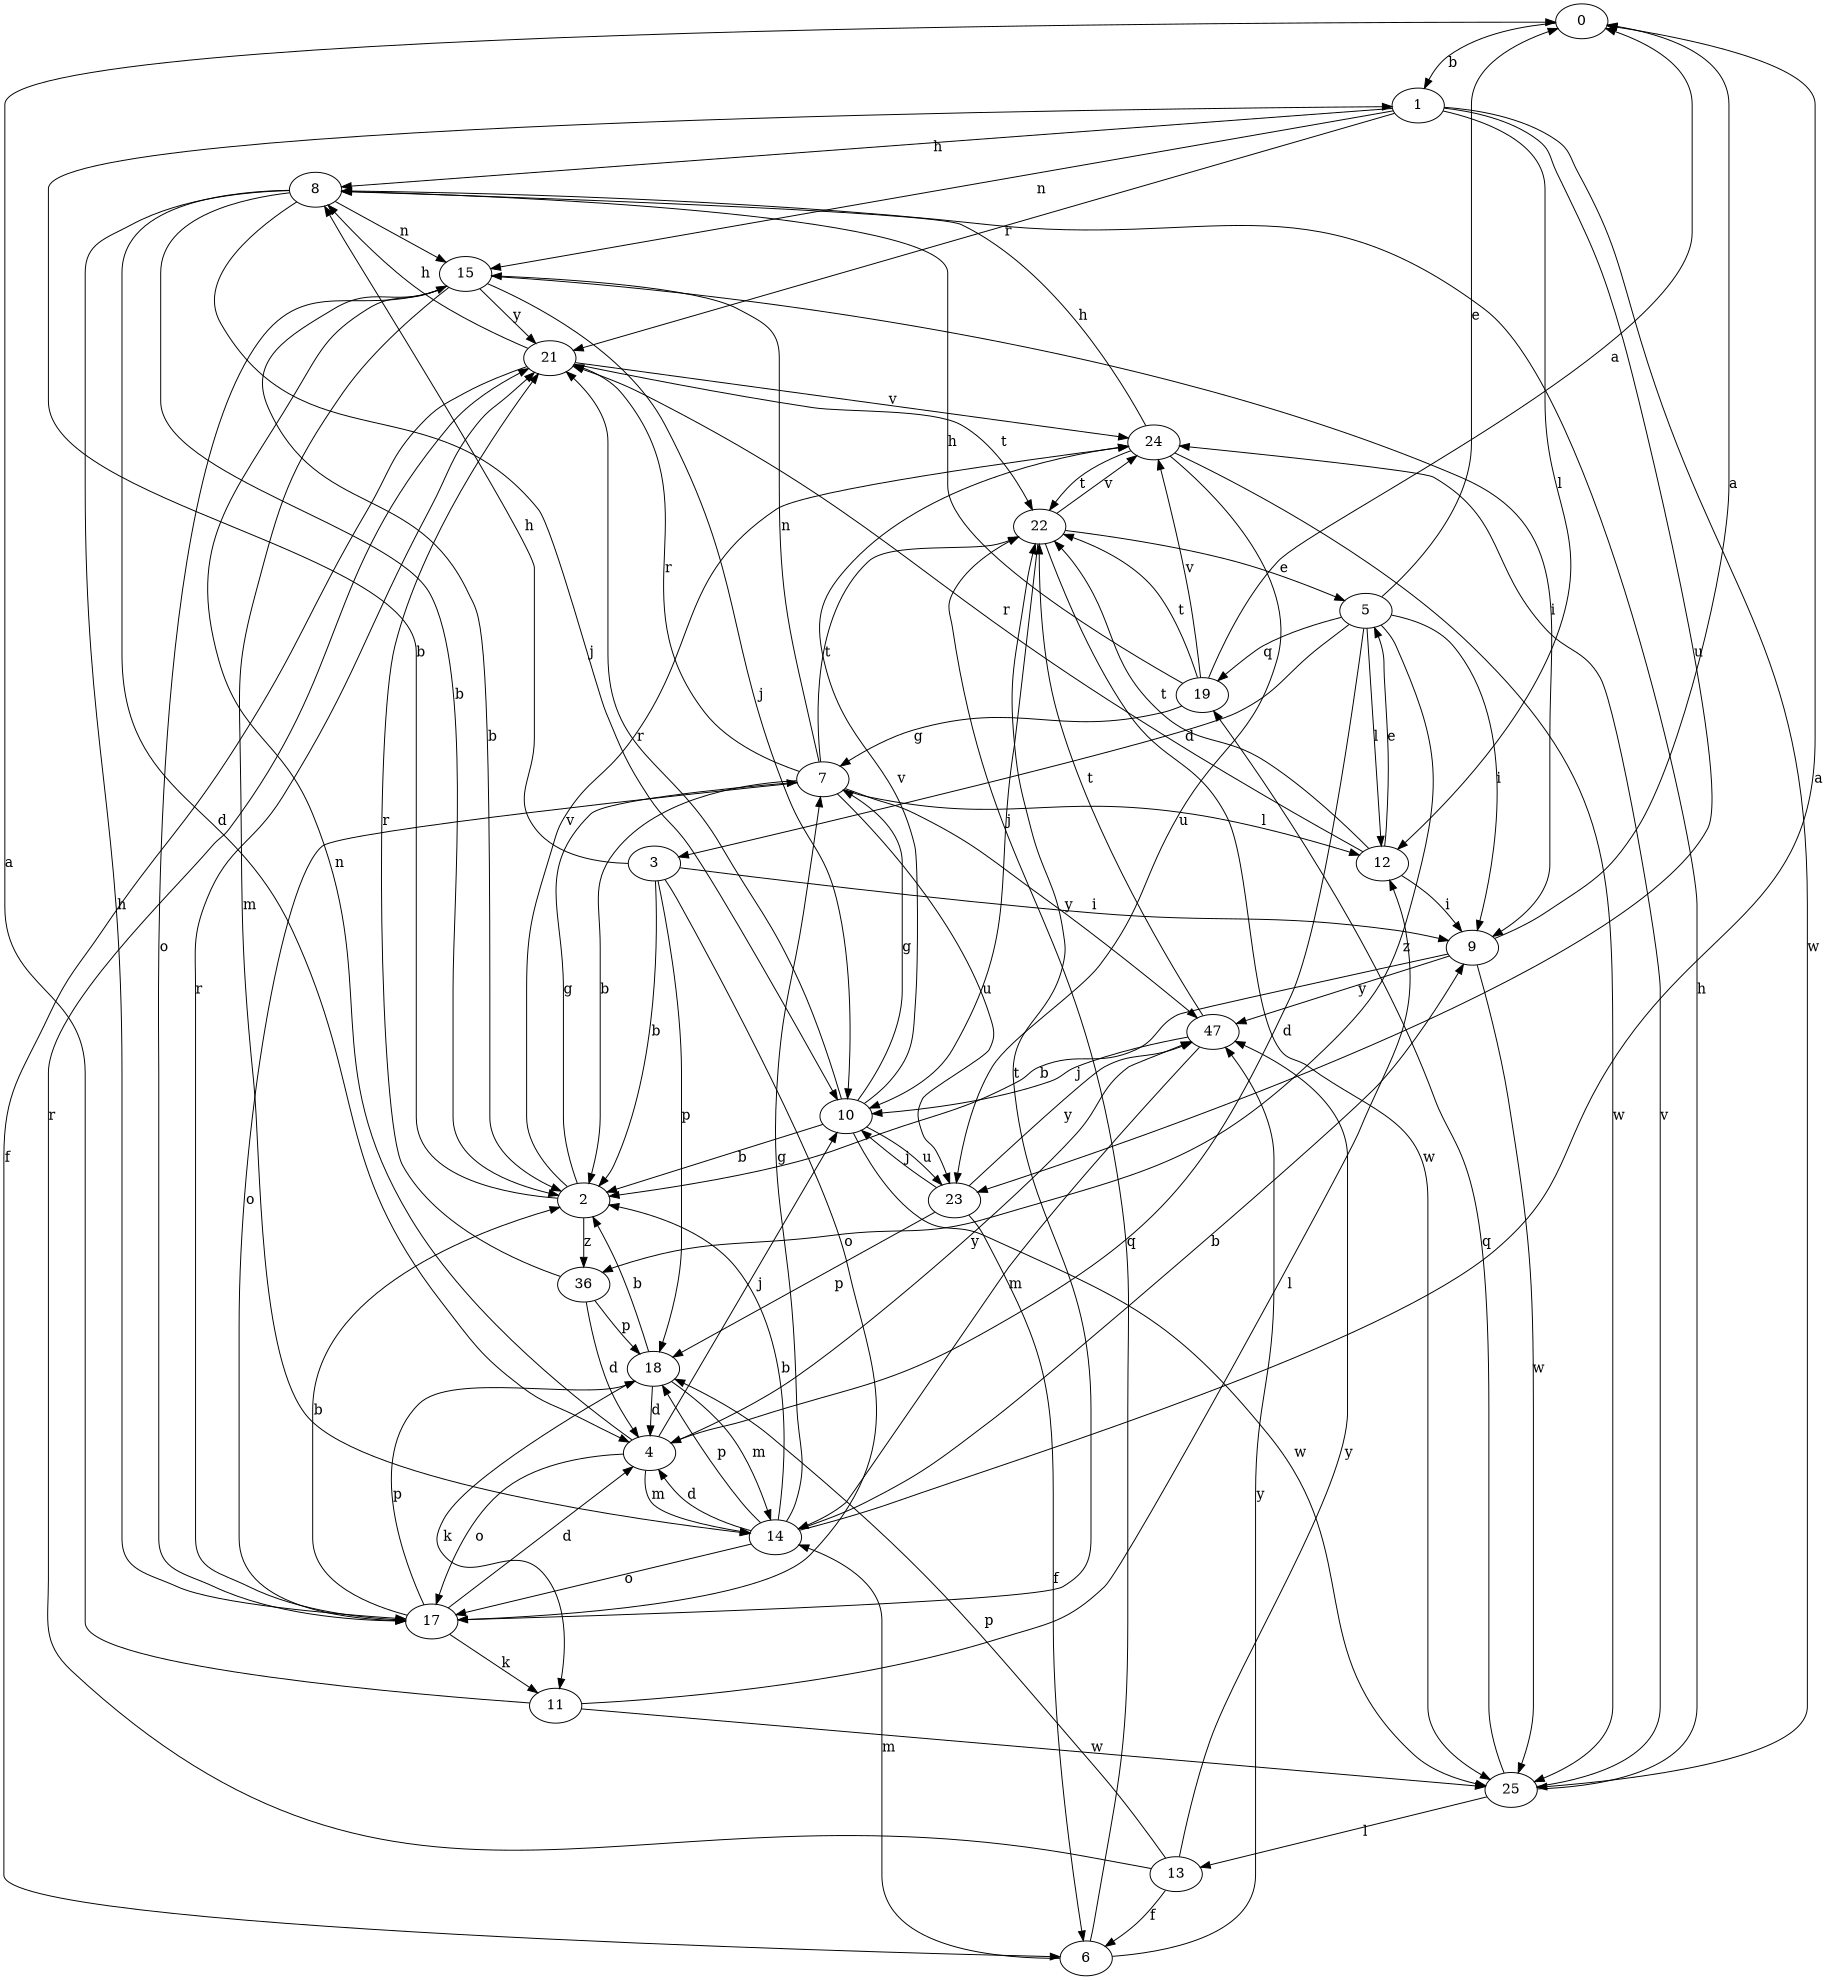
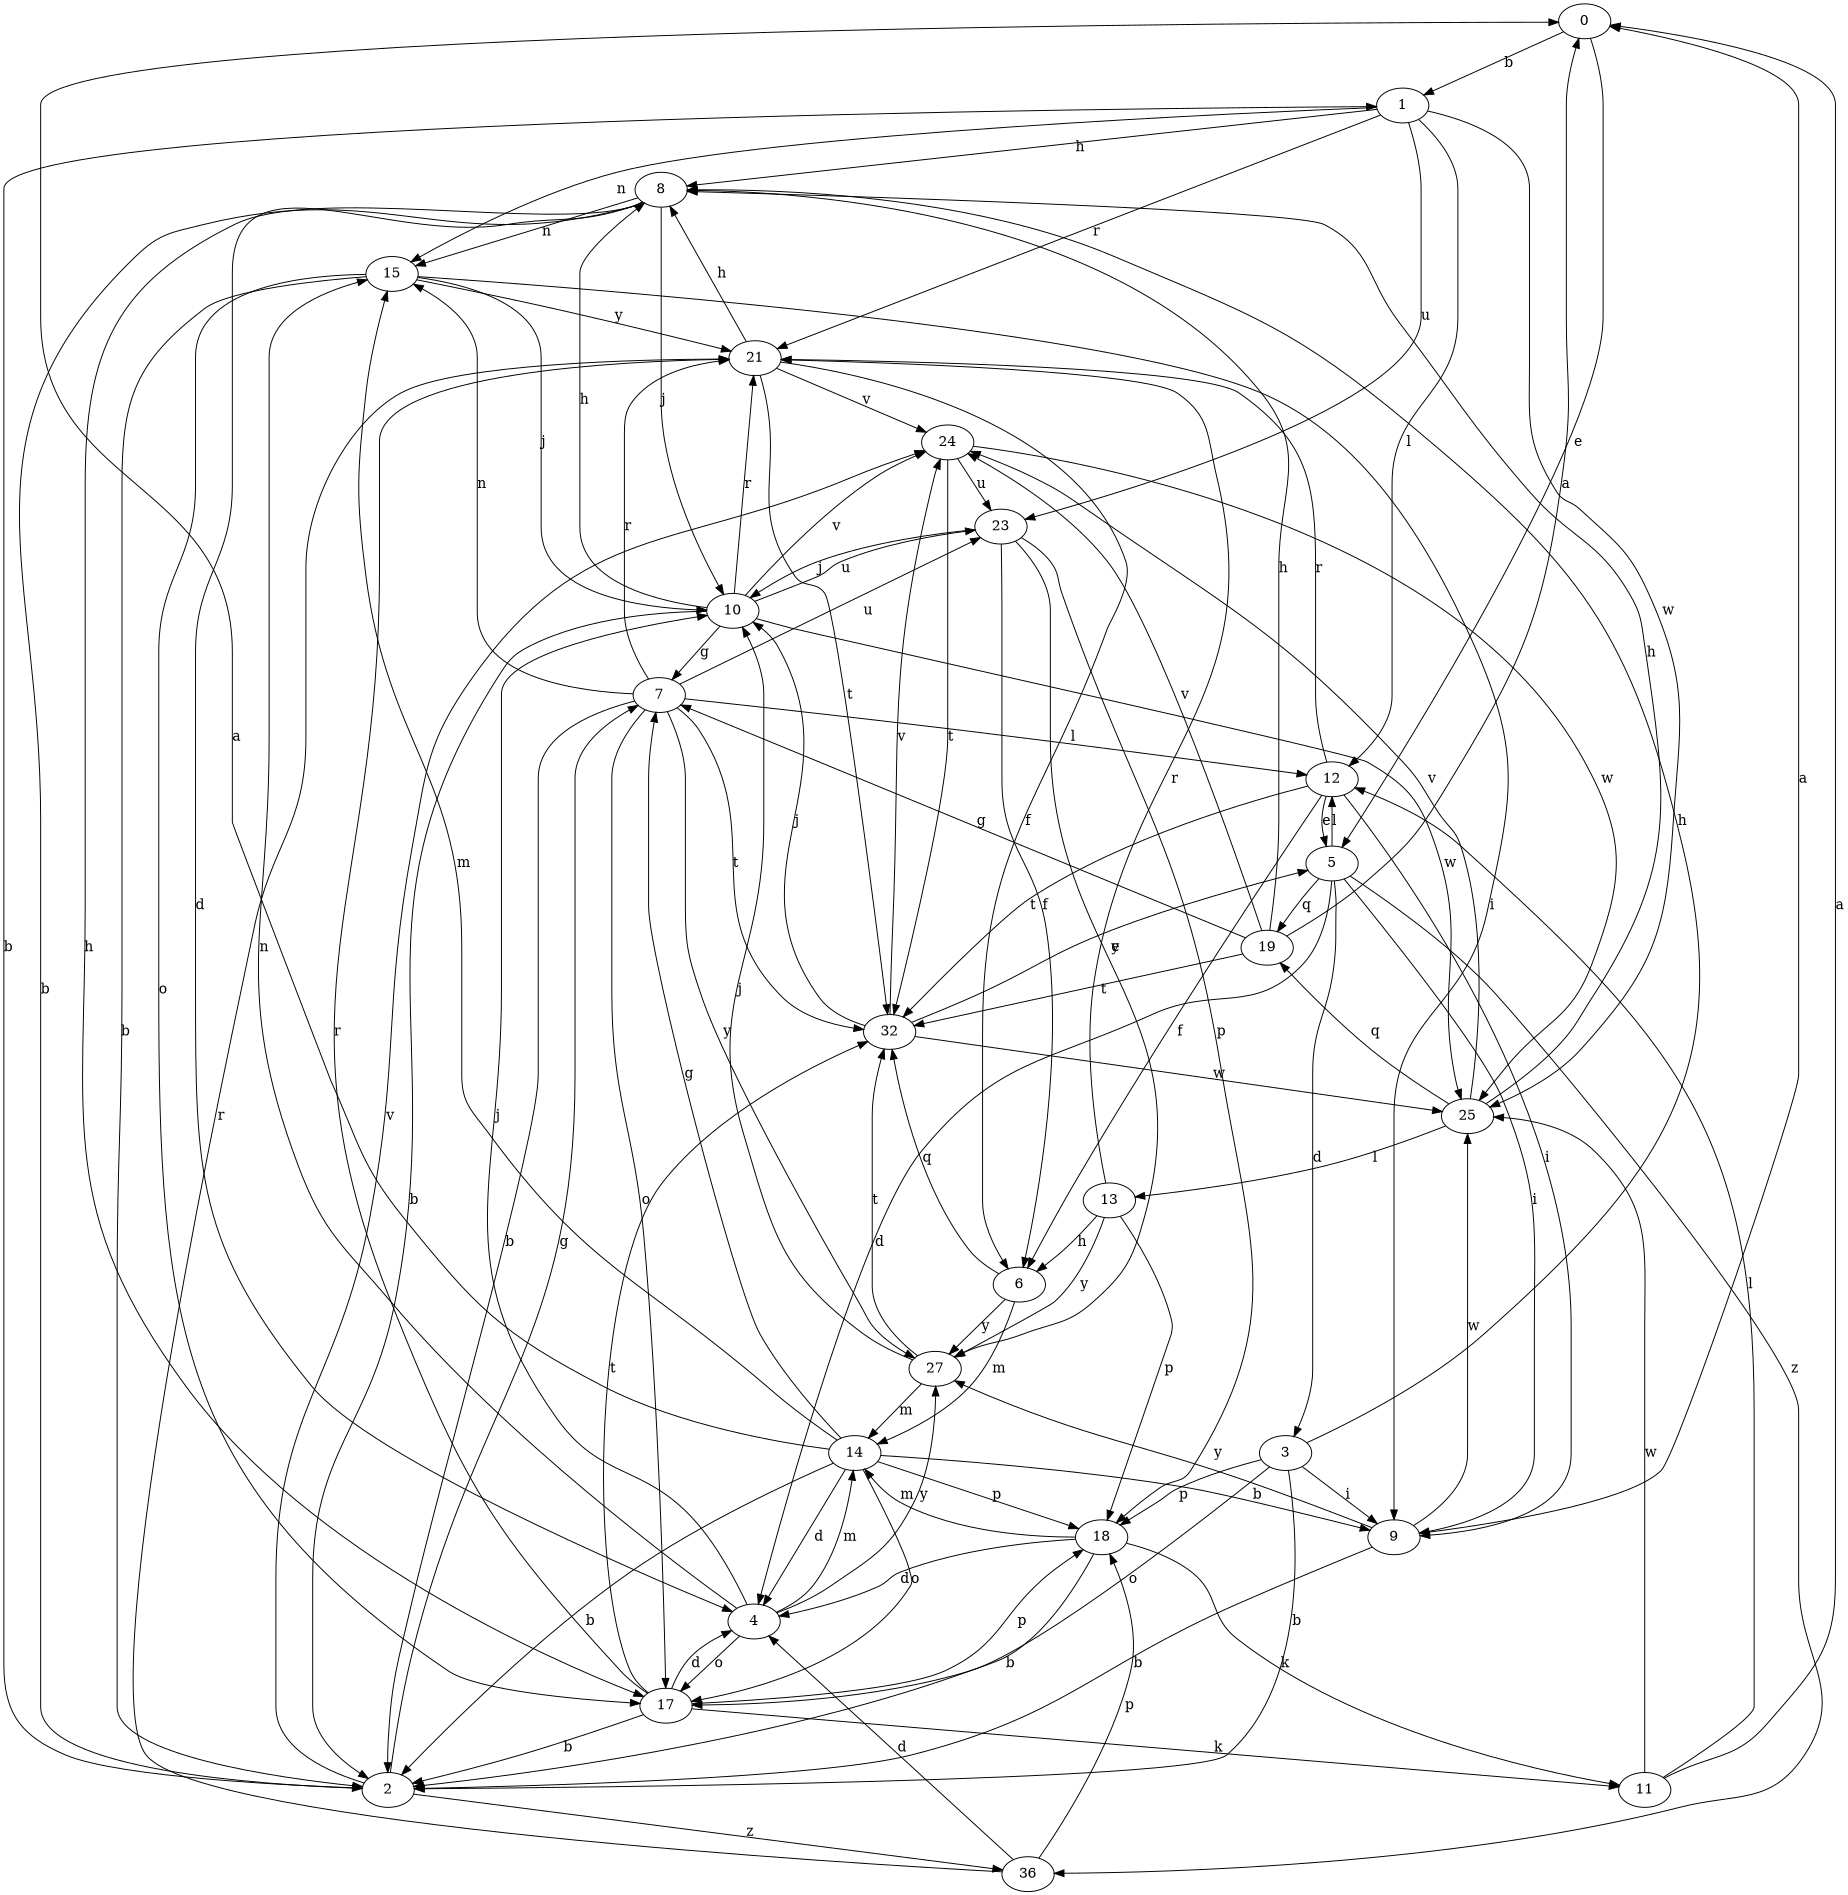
edge "24" -> "8": now "10" -> "8"
edge "5" -> "0": reversed
node "22": label "22" -> "32"
edge "12" -> "6": added, label "f"
node "47": label "47" -> "27"
edge "15" -> "14": reversed
edge "13" -> "6": label "f" -> "h"
